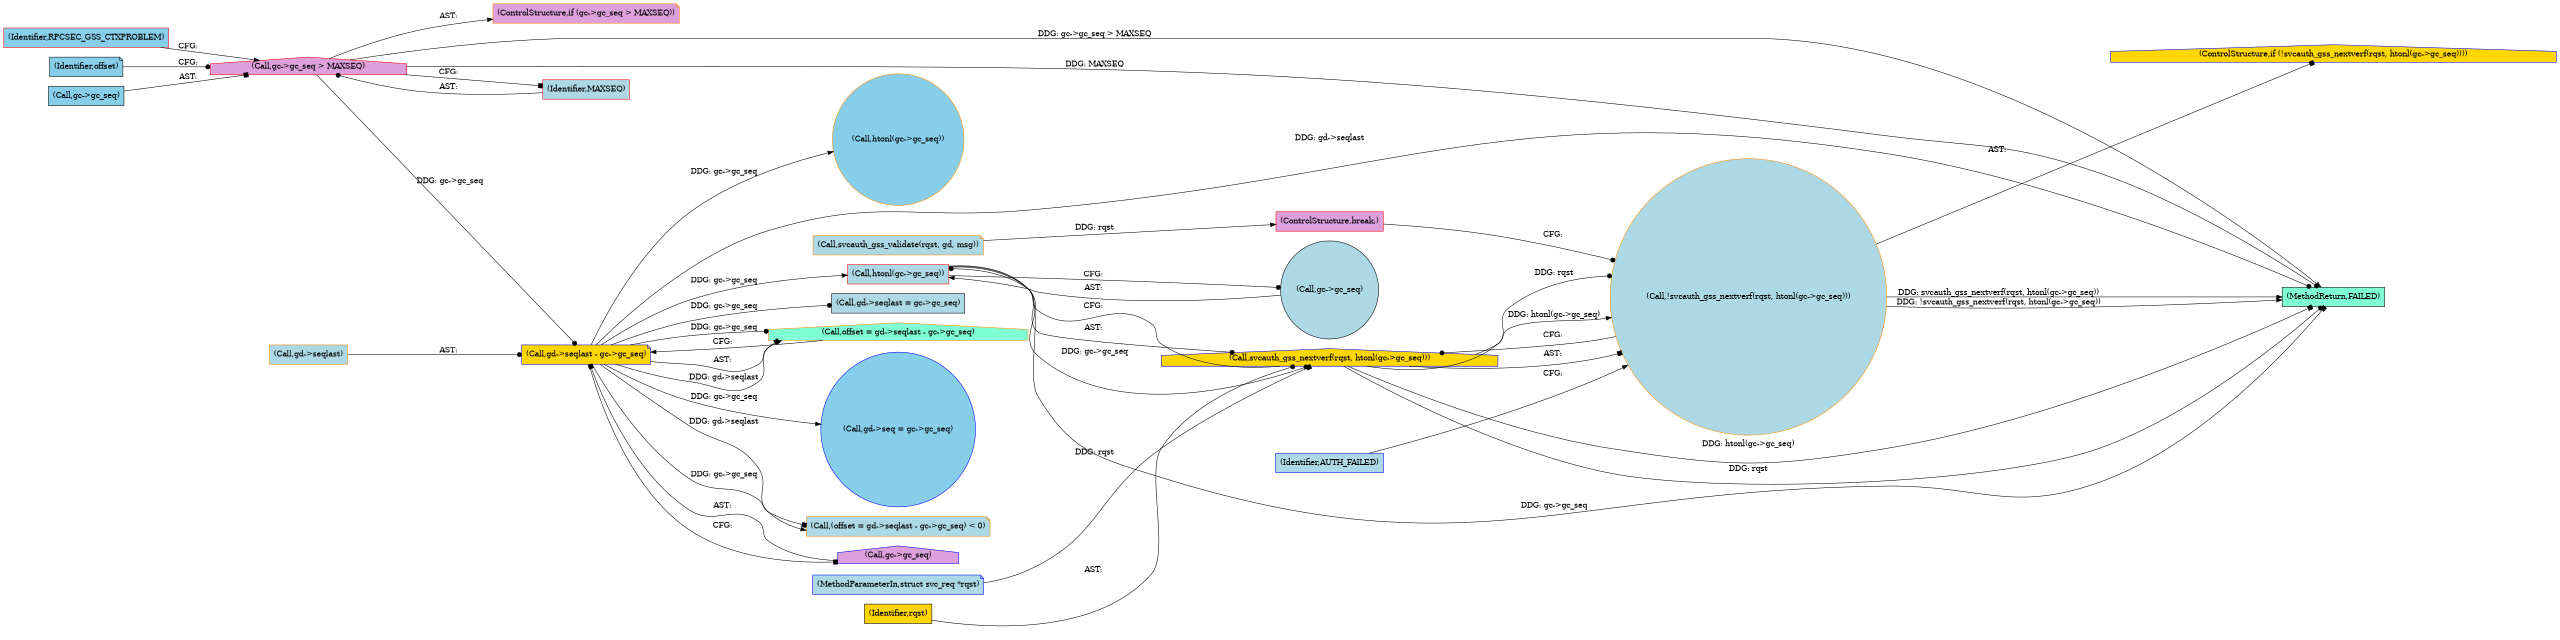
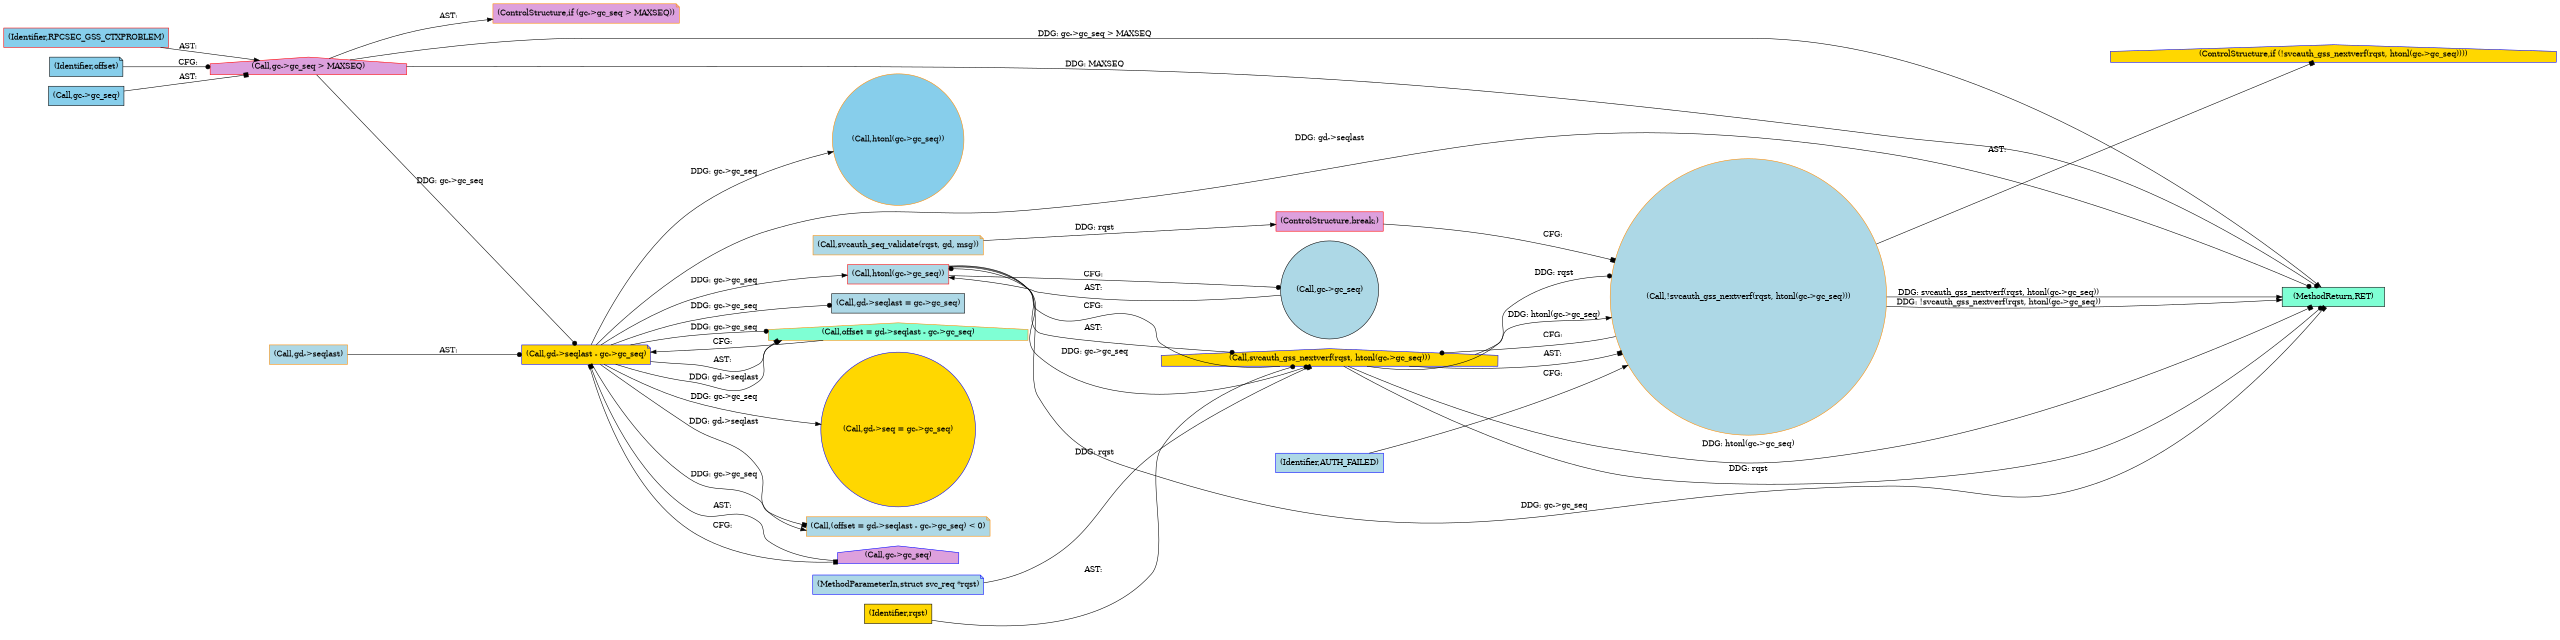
edge "(Identifier,RPCSEC_GSS_CTXPROBLEM)" -> "(Call,gc->gc_seq > MAXSEQ)": label "CFG: " -> "AST: "
node "(Identifier,MAXSEQ)": removed
edge "(ControlStructure,break;)" -> "(Call,!svcauth_gss_nextverf(rqst, htonl(gc->gc_seq)))": arrowhead dot -> box
node "(Call,svcauth_gss_validate(rqst, gd, msg))": label "(Call,svcauth_gss_validate(rqst, gd, msg))" -> "(Call,svcauth_seq_validate(rqst, gd, msg))"
node "(MethodReturn,FAILED)": label "(MethodReturn,FAILED)" -> "(MethodReturn,RET)"
node "(Call,gd->seq = gc->gc_seq)": fillcolor skyblue -> gold
